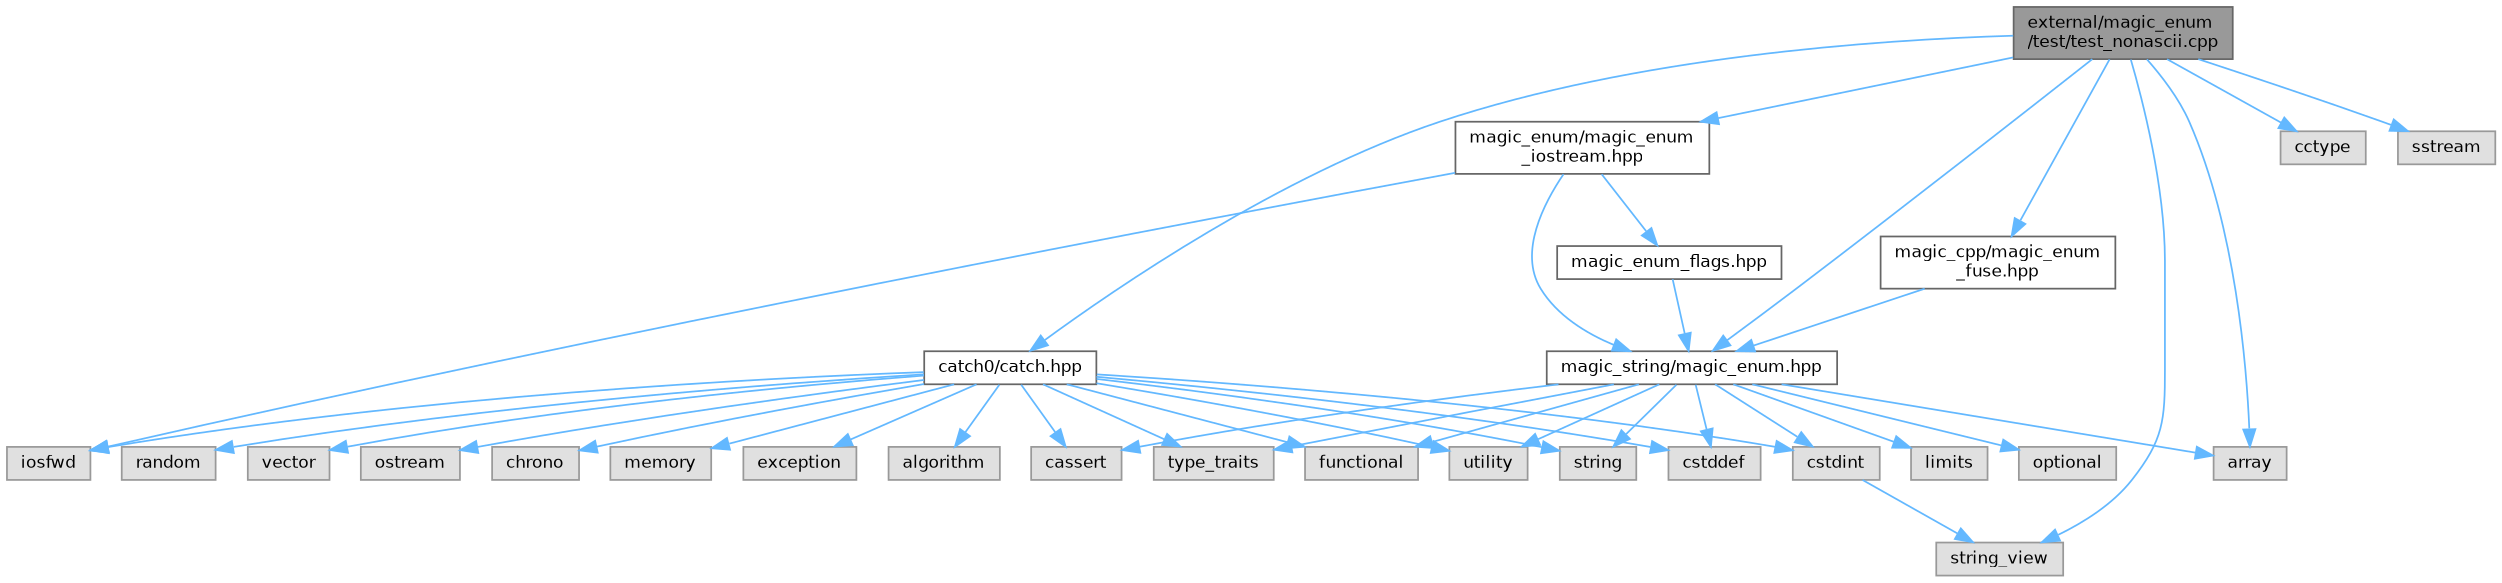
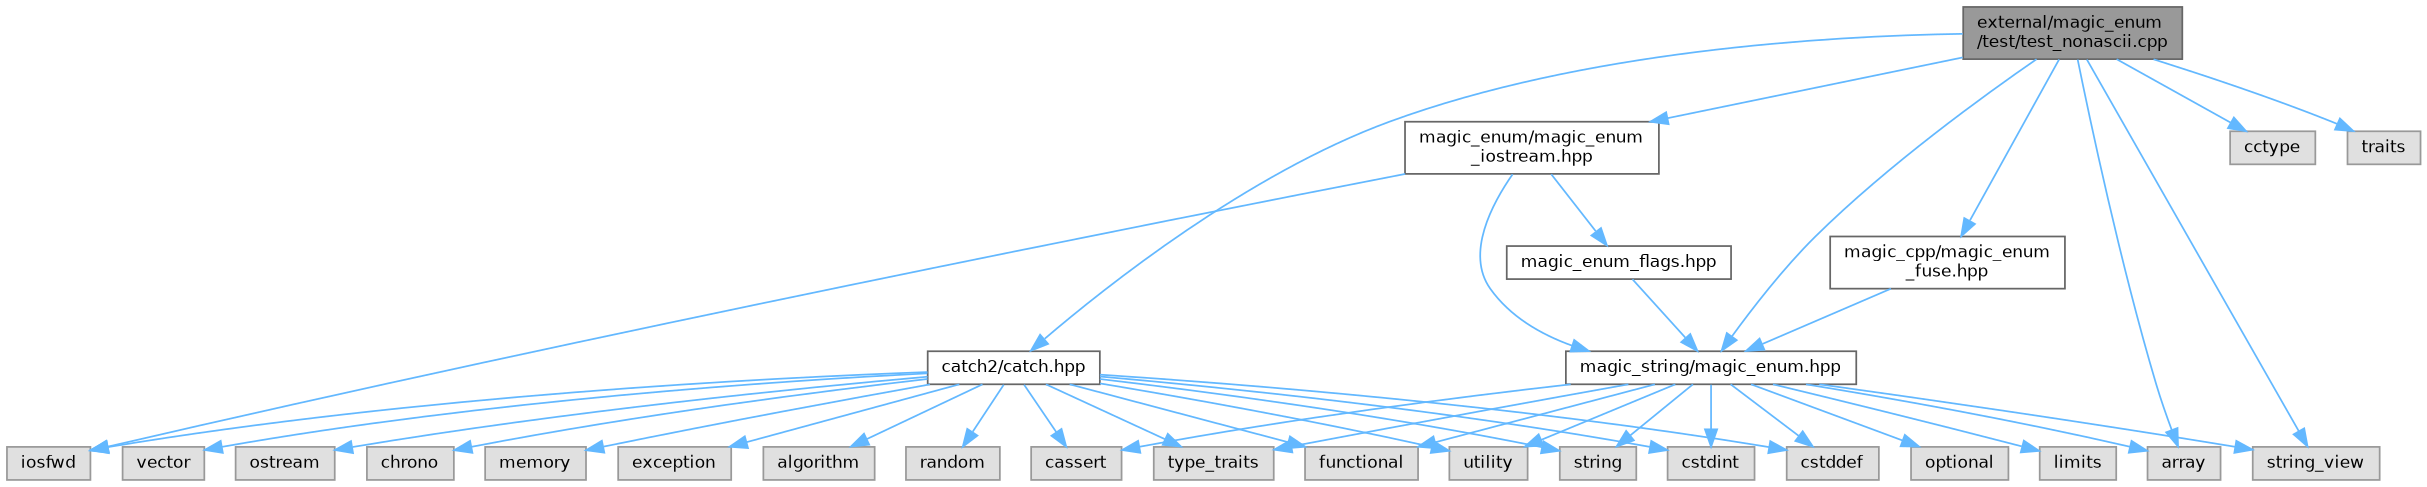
node "sstream": label "sstream" -> "traits"
node "catch0/catch.hpp": label "catch0/catch.hpp" -> "catch2/catch.hpp"
edge "cstdint" -> "string_view": now "magic_string/magic_enum.hpp" -> "string_view"
